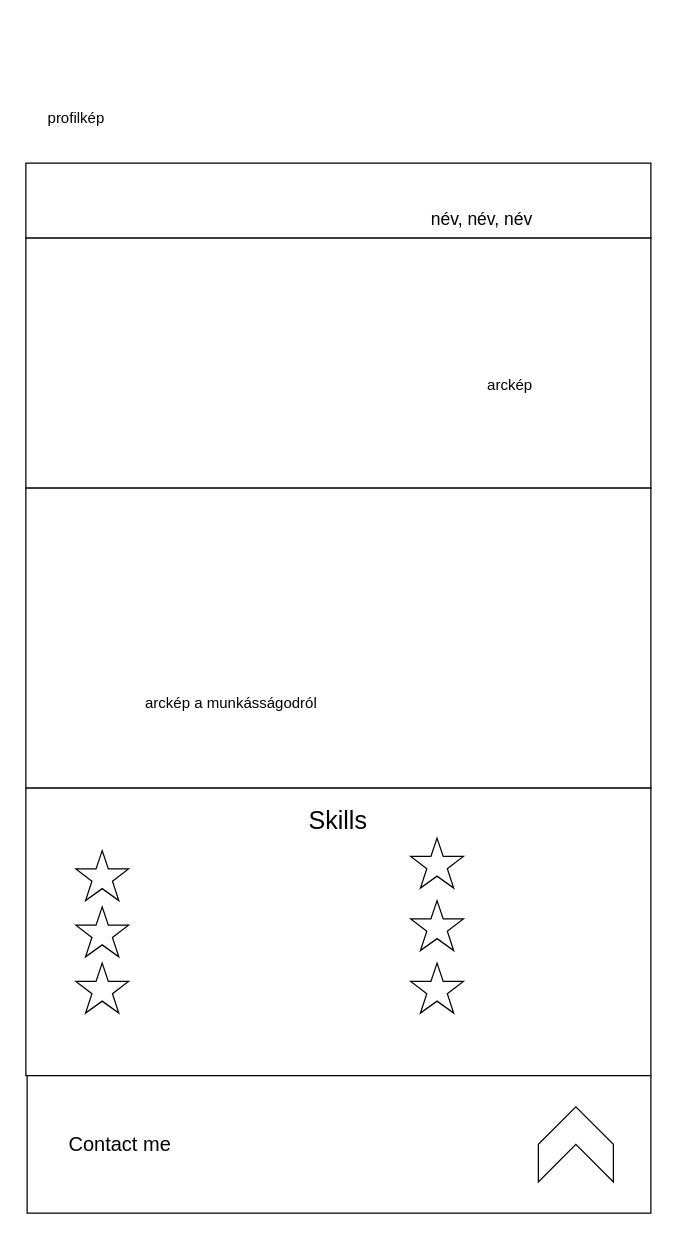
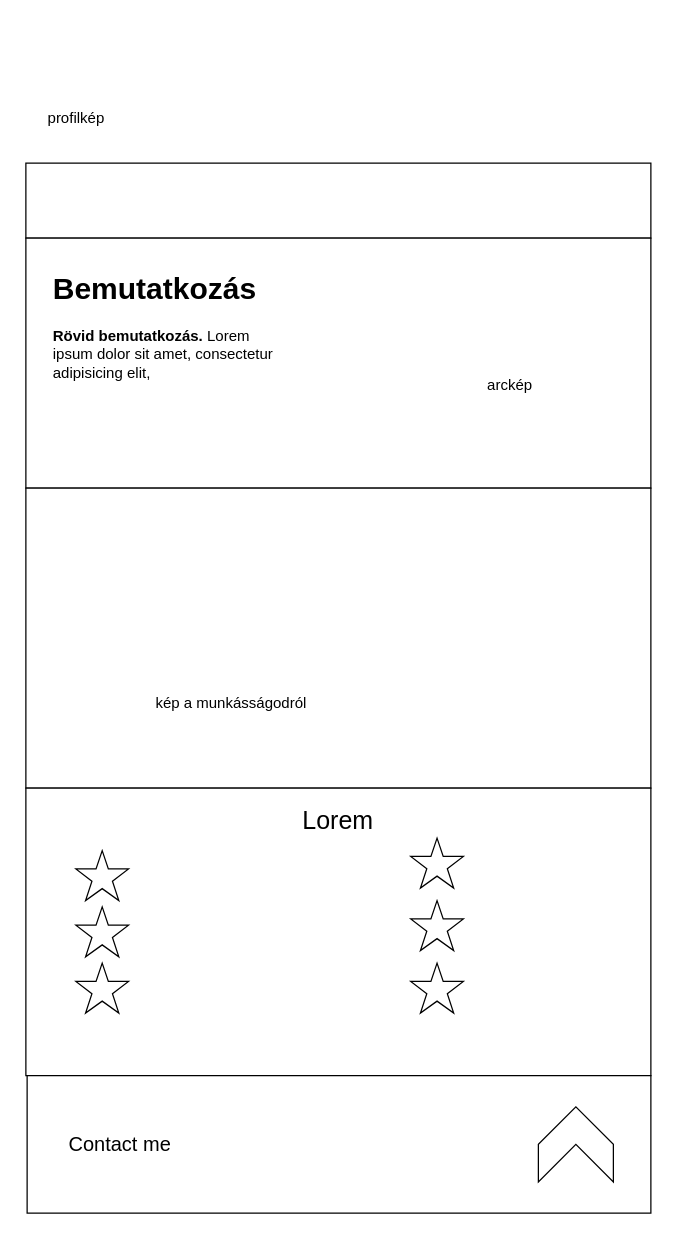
node "név, név, név": removed
node "Bemutatkozás Rövid bemutatkozás. Lorem ipsum dolor sit amet, consectetur adipisicing elit,": added
node "arckép a munkásságodról": label "arckép a munkásságodról" -> "kép a munkásságodról"
node "Skills": label "Skills" -> "Lorem"
